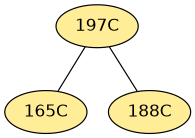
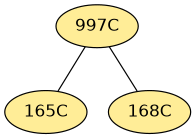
node "197C": label "197C" -> "997C"
node "188C": label "188C" -> "168C"
